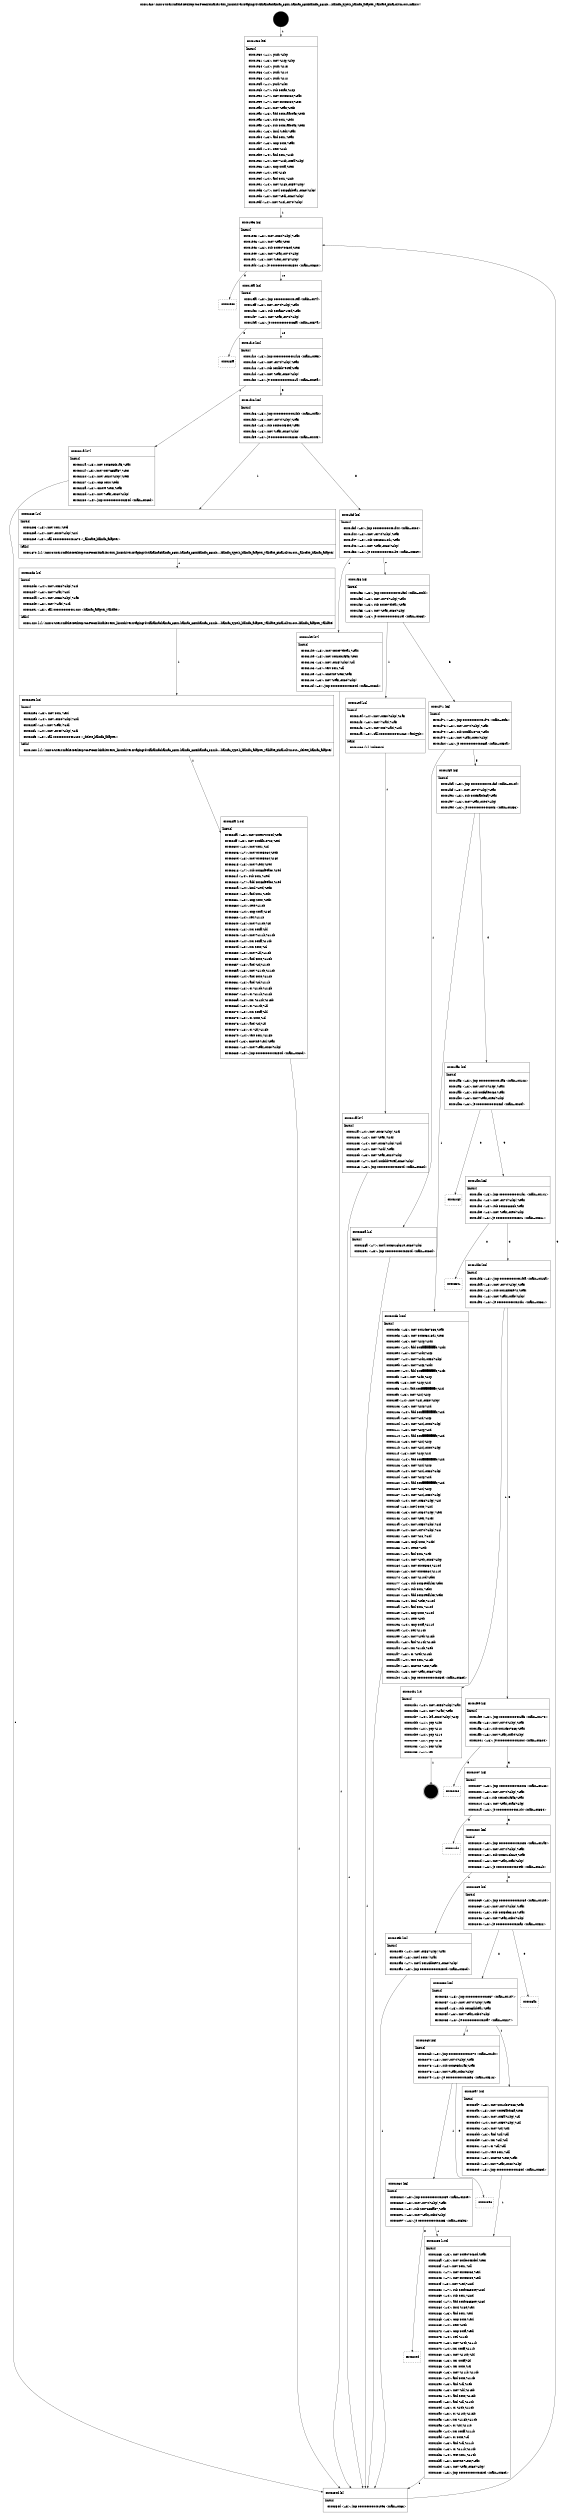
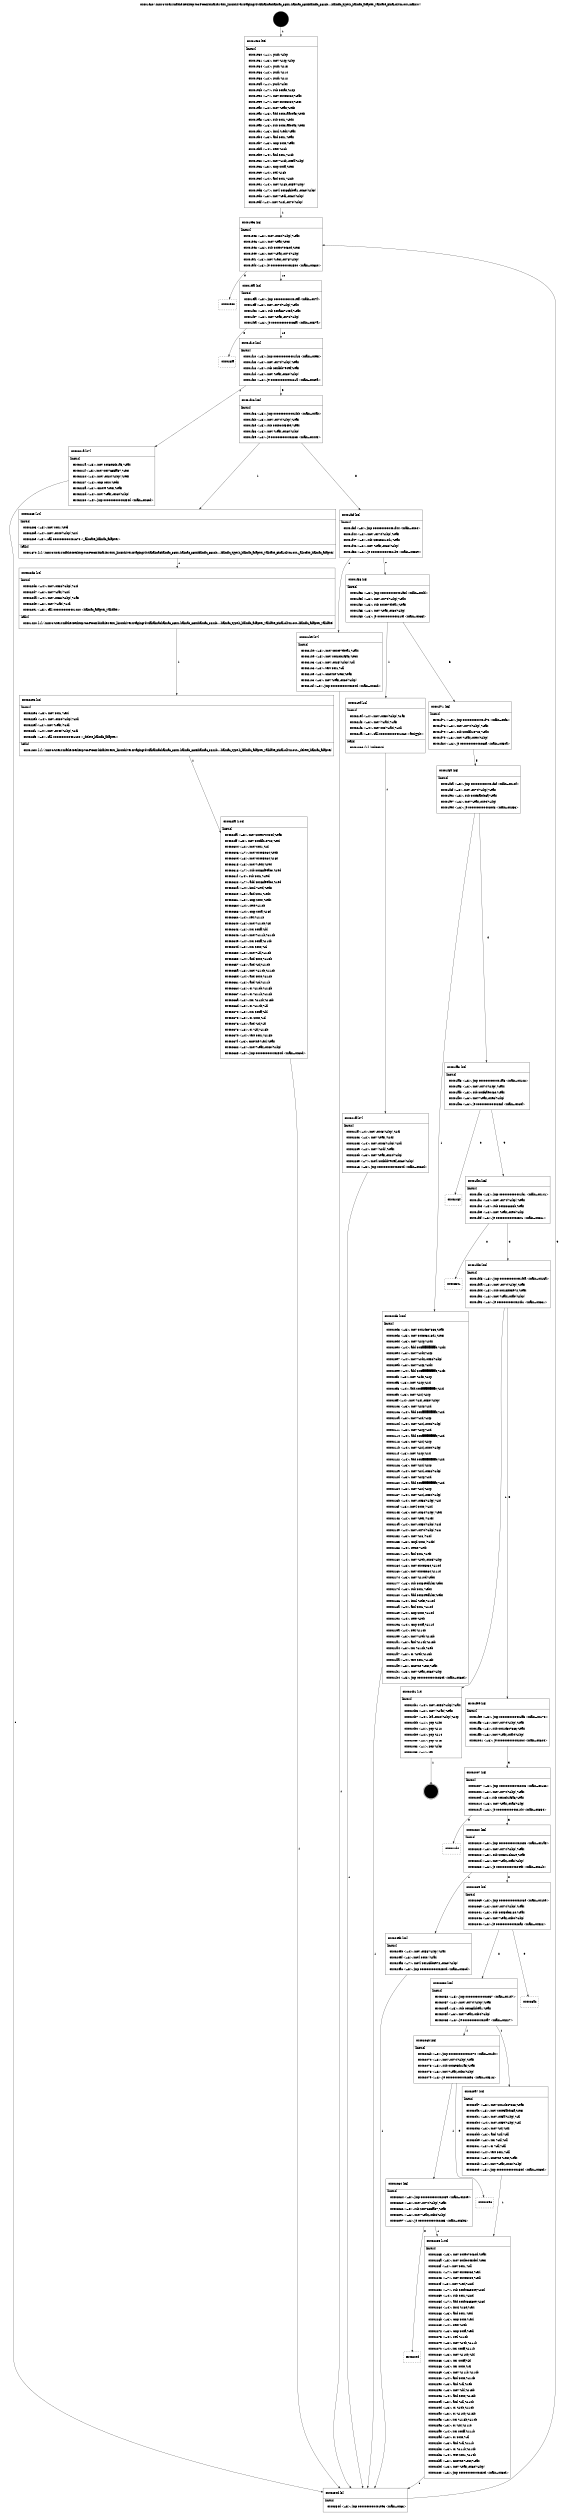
node "0x40238a [12]": removed
node "0x4024c4": removed
